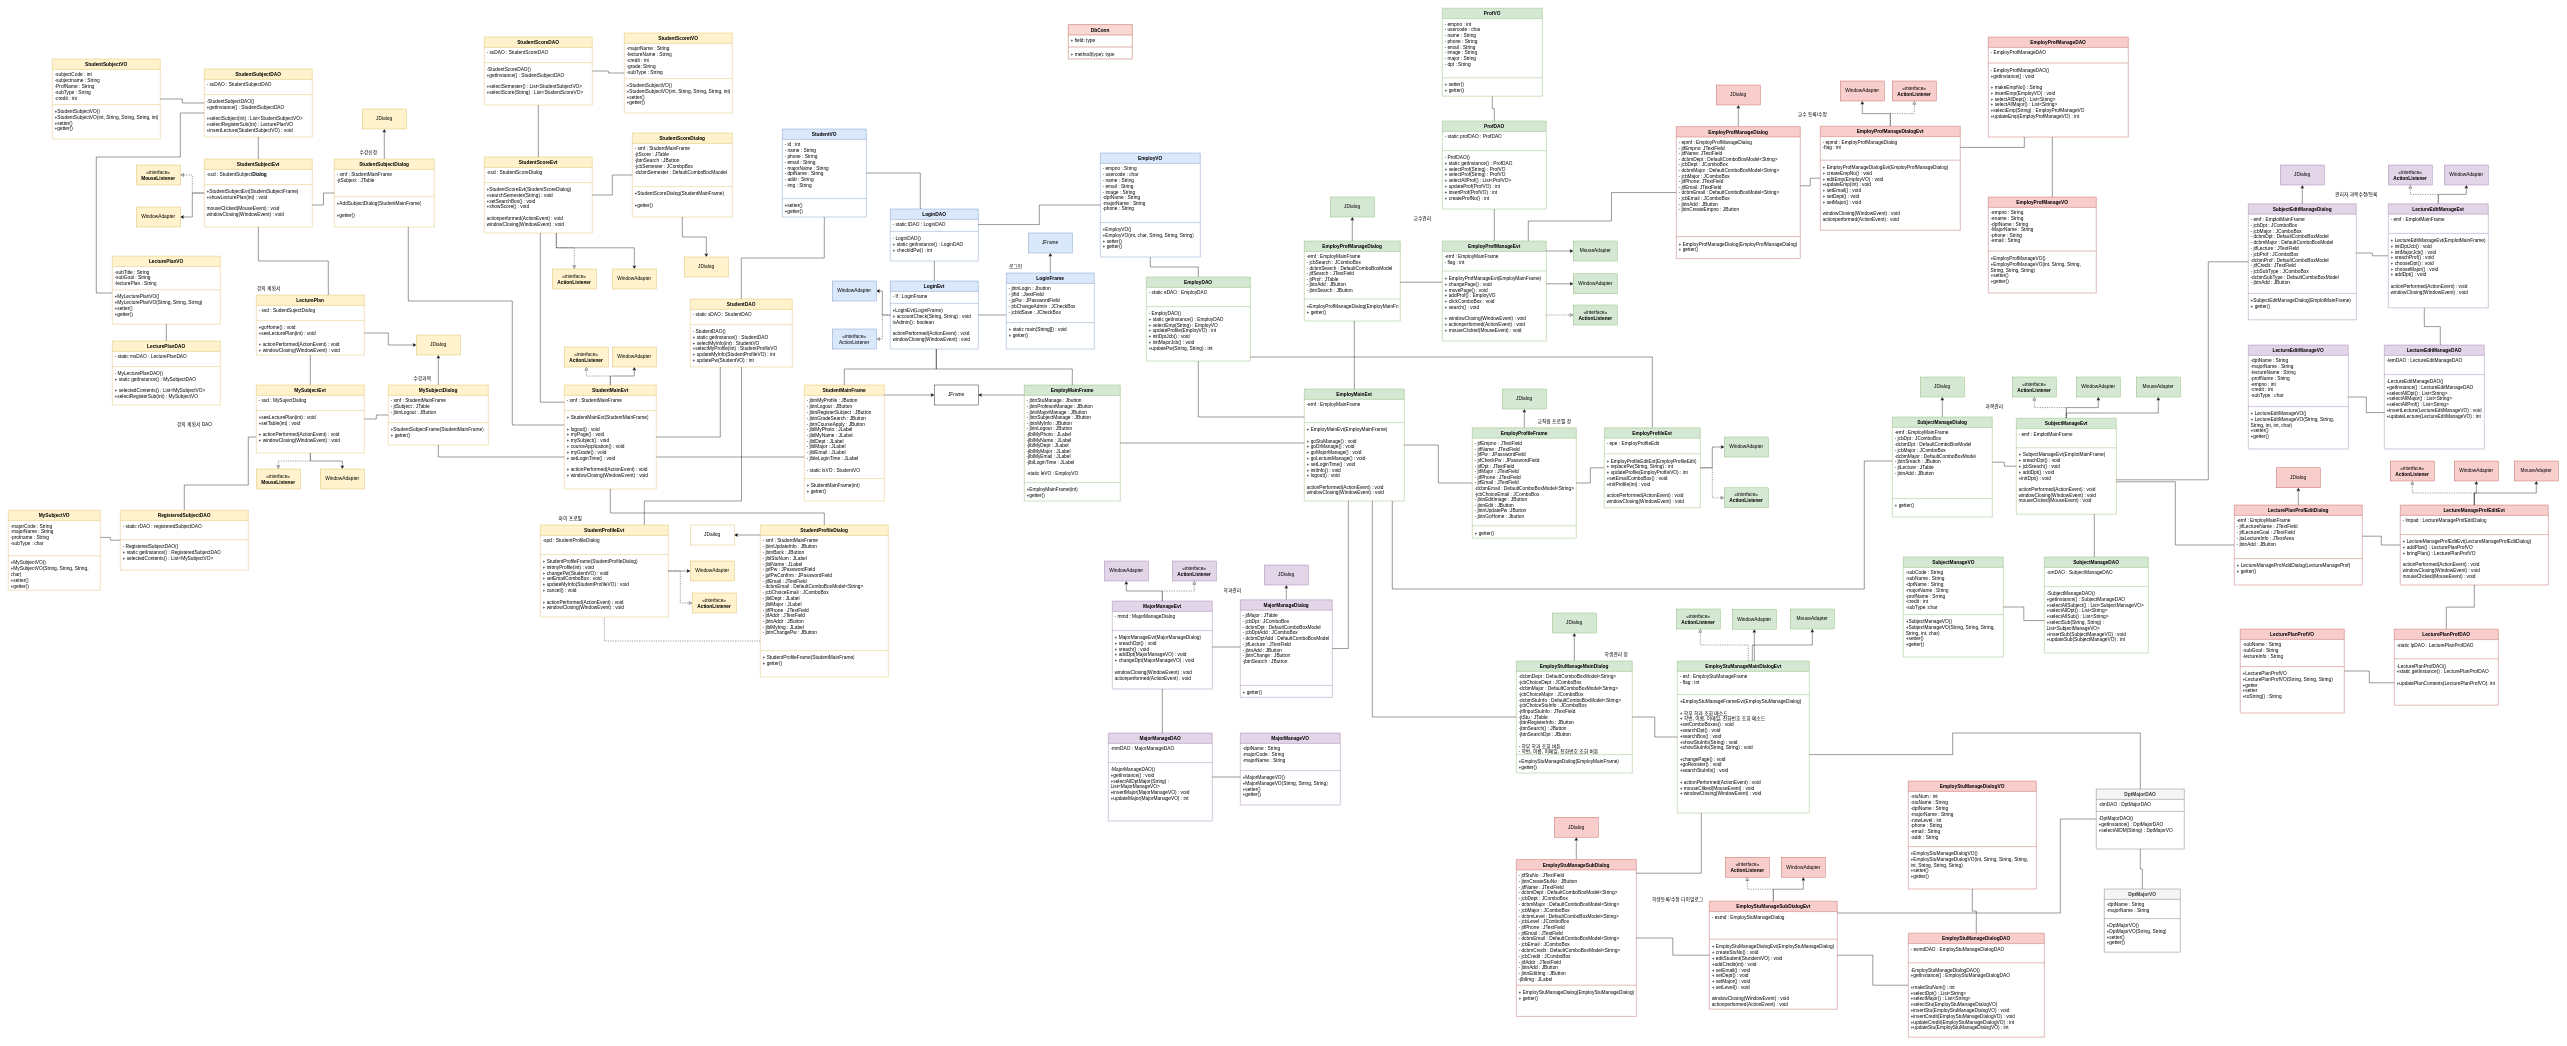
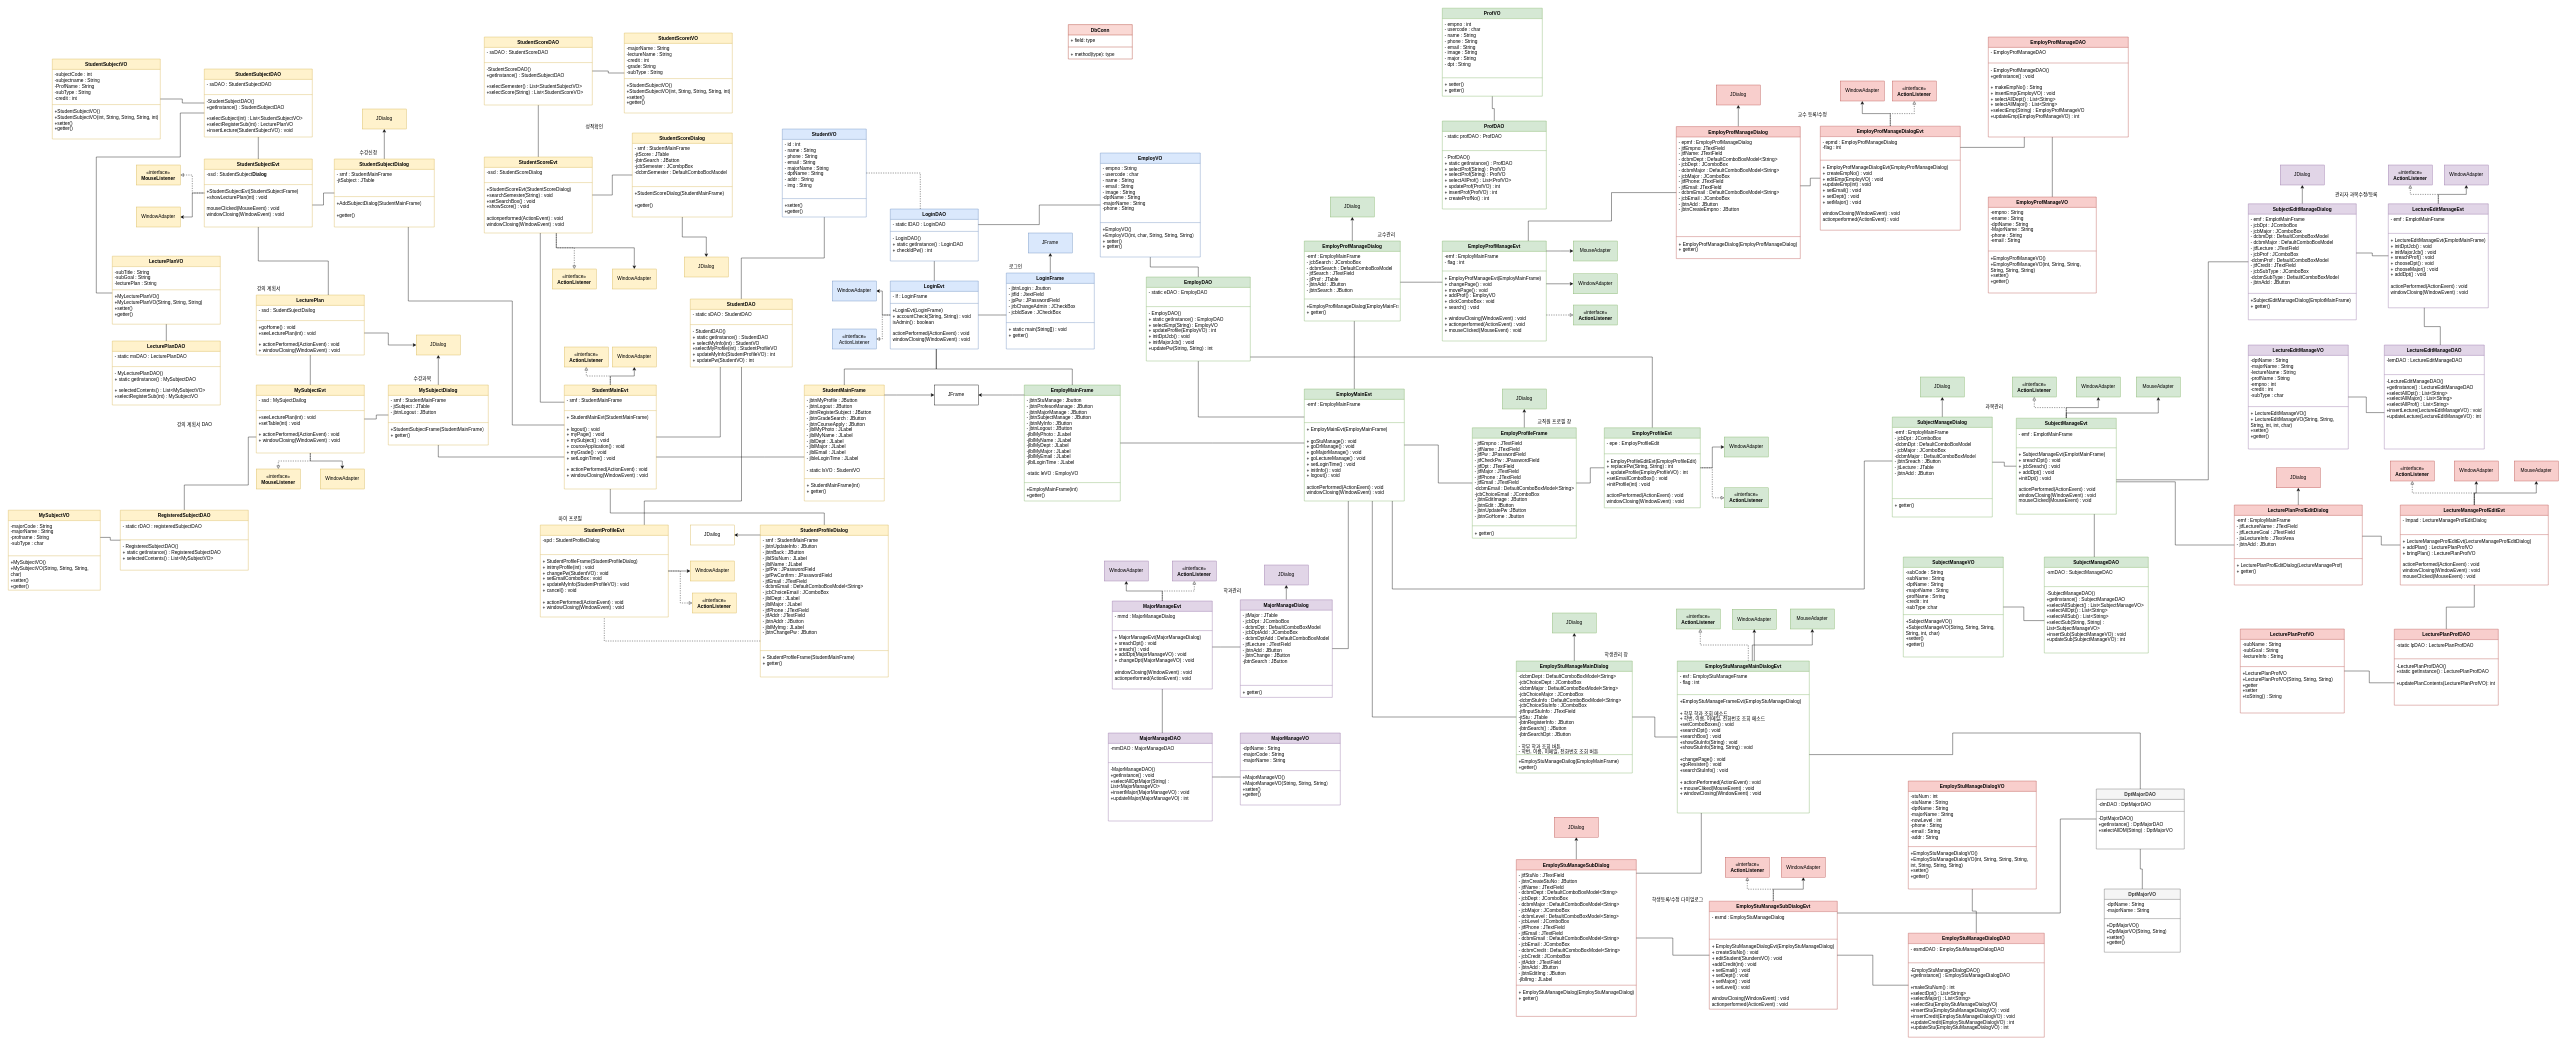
node "성적확인": added
edge "StudentVO" -- "LoginDAO": style solid -> dashed
node "교수관리": moved (1422, 219) -> (1386, 235)
edge "ProfDAO" -- "EmployProfManageEvt": removed
node "+ LectureManageProfAddDialog(LectureManageProf) + getter()": label "+ LectureManageProfAddDialog(LectureManageProf) + getter()" -> "+ LecturePlanProfEditDialog(LectureManageProf) + getter()"
